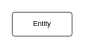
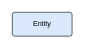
node "Entity": fillcolor #ffffff -> #dae8fc
